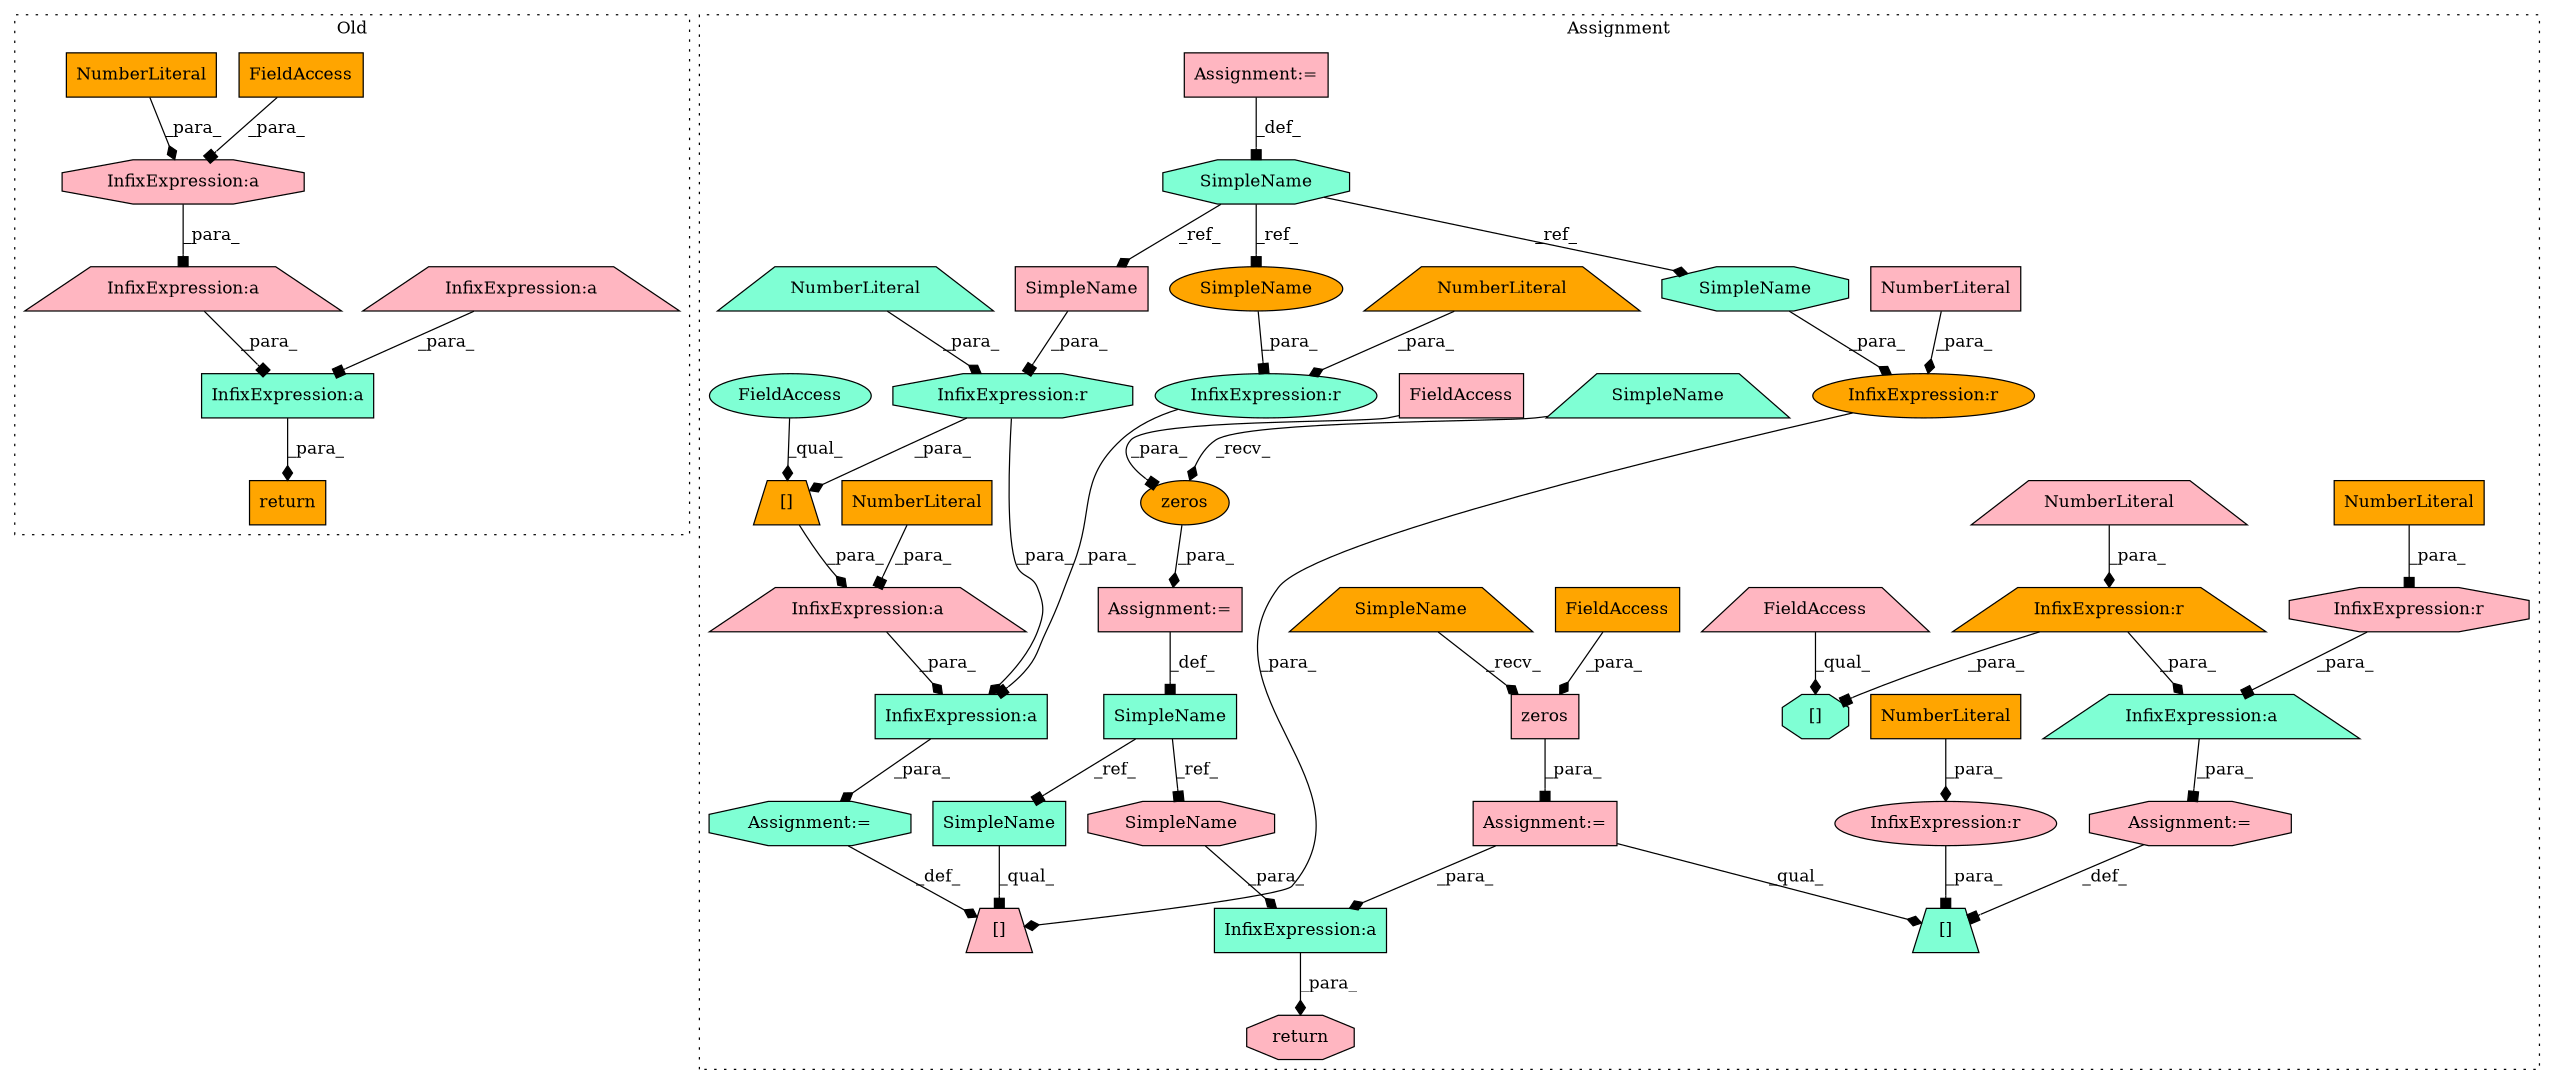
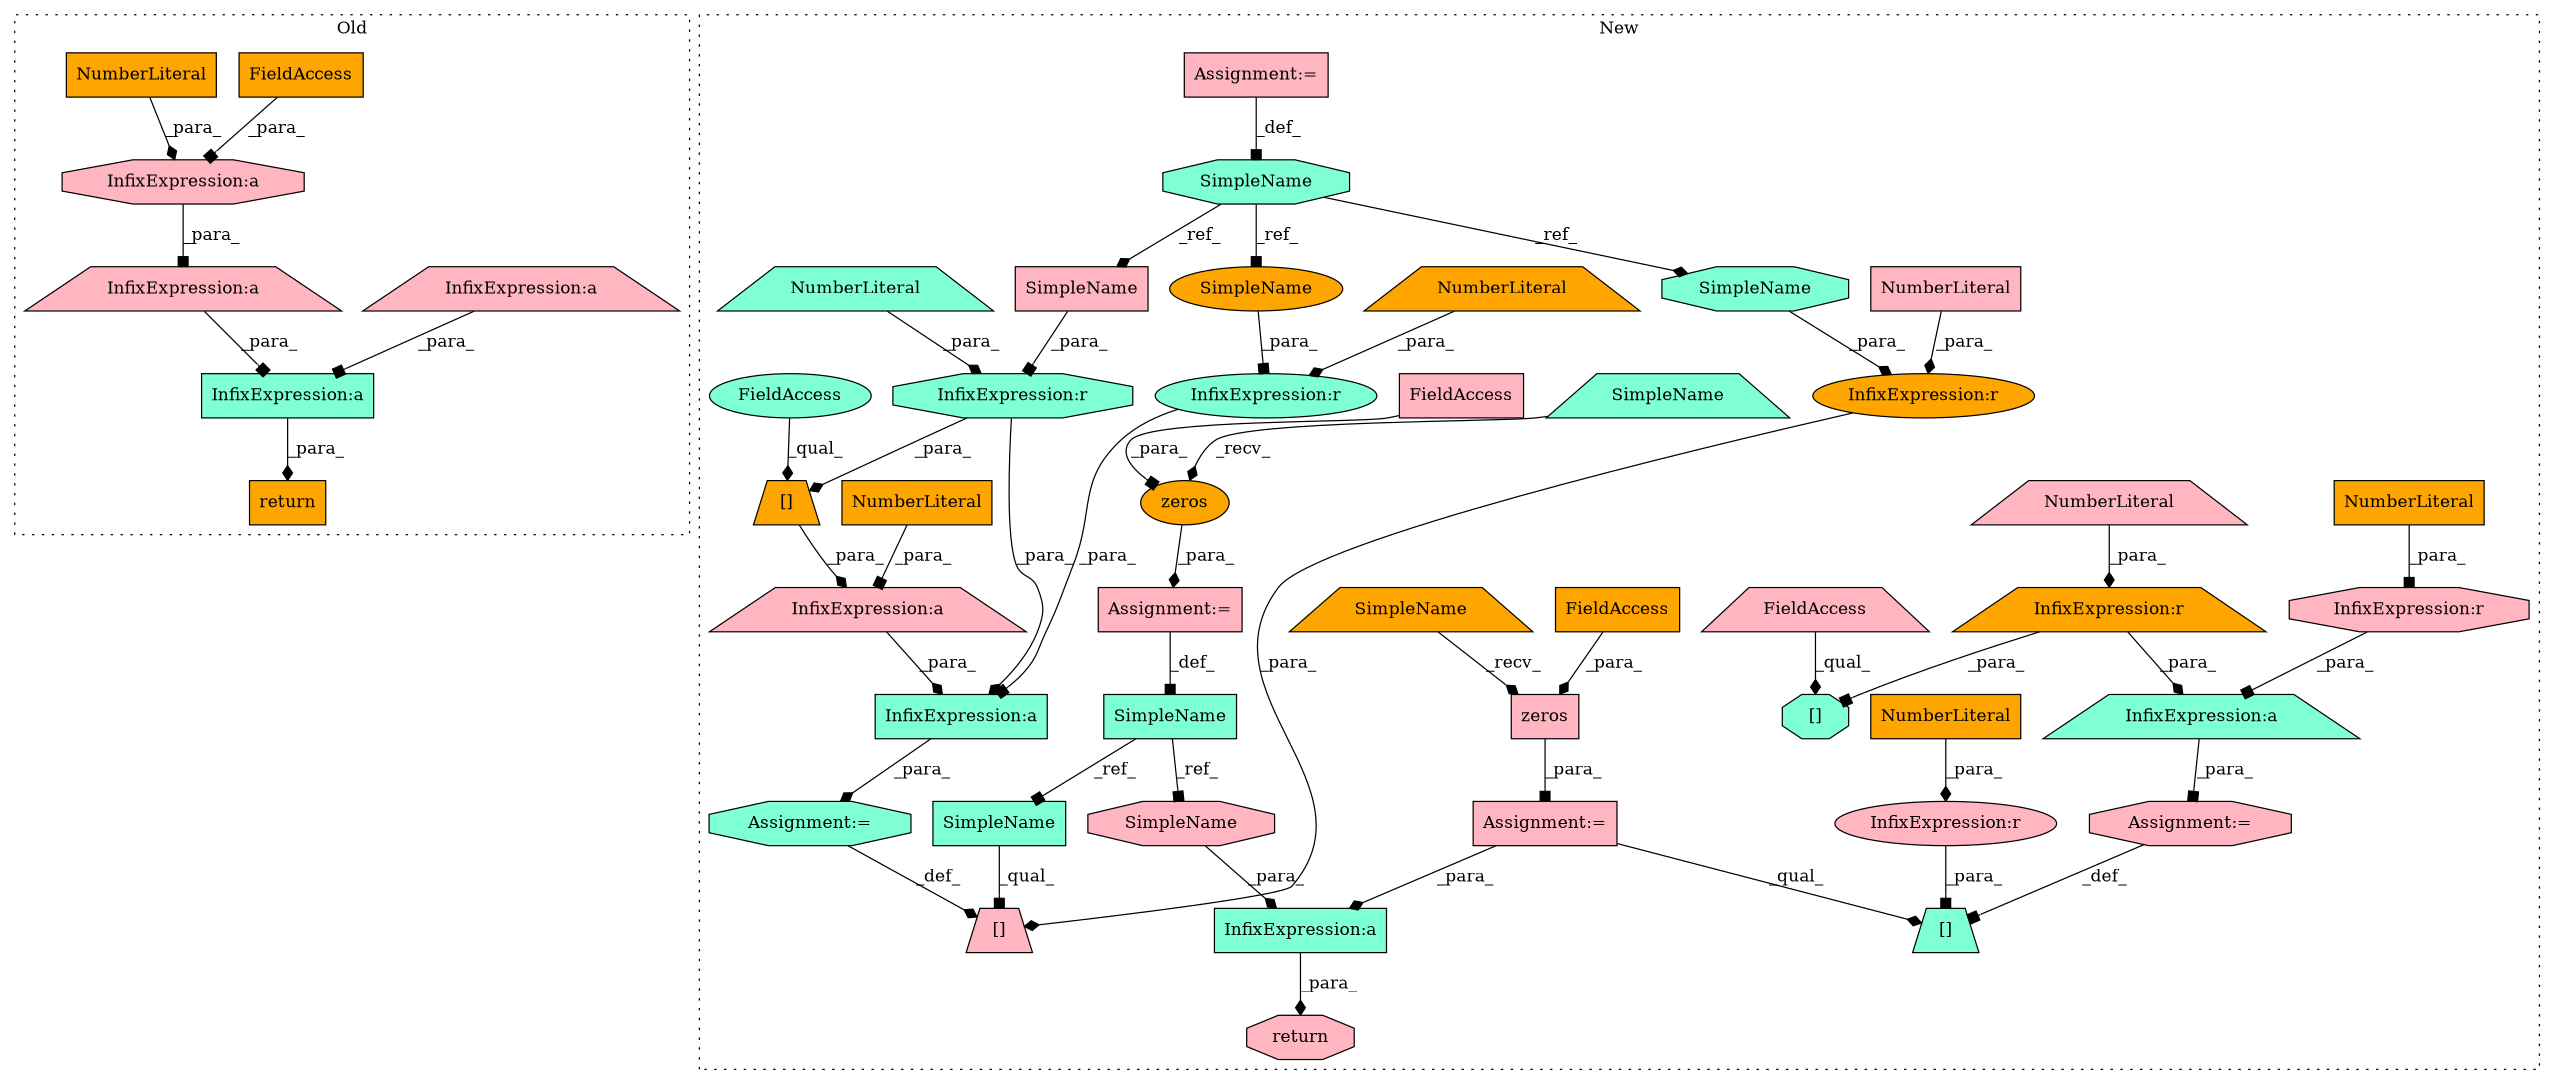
cluster "Assignment": label "Assignment" -> "New"
